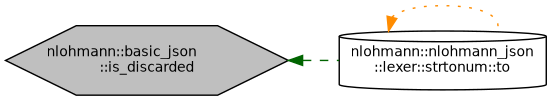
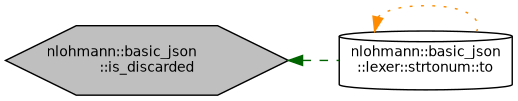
node "nlohmann::nlohmann_json ::lexer::strtonum::to": label "nlohmann::nlohmann_json ::lexer::strtonum::to" -> "nlohmann::basic_json ::lexer::strtonum::to"
